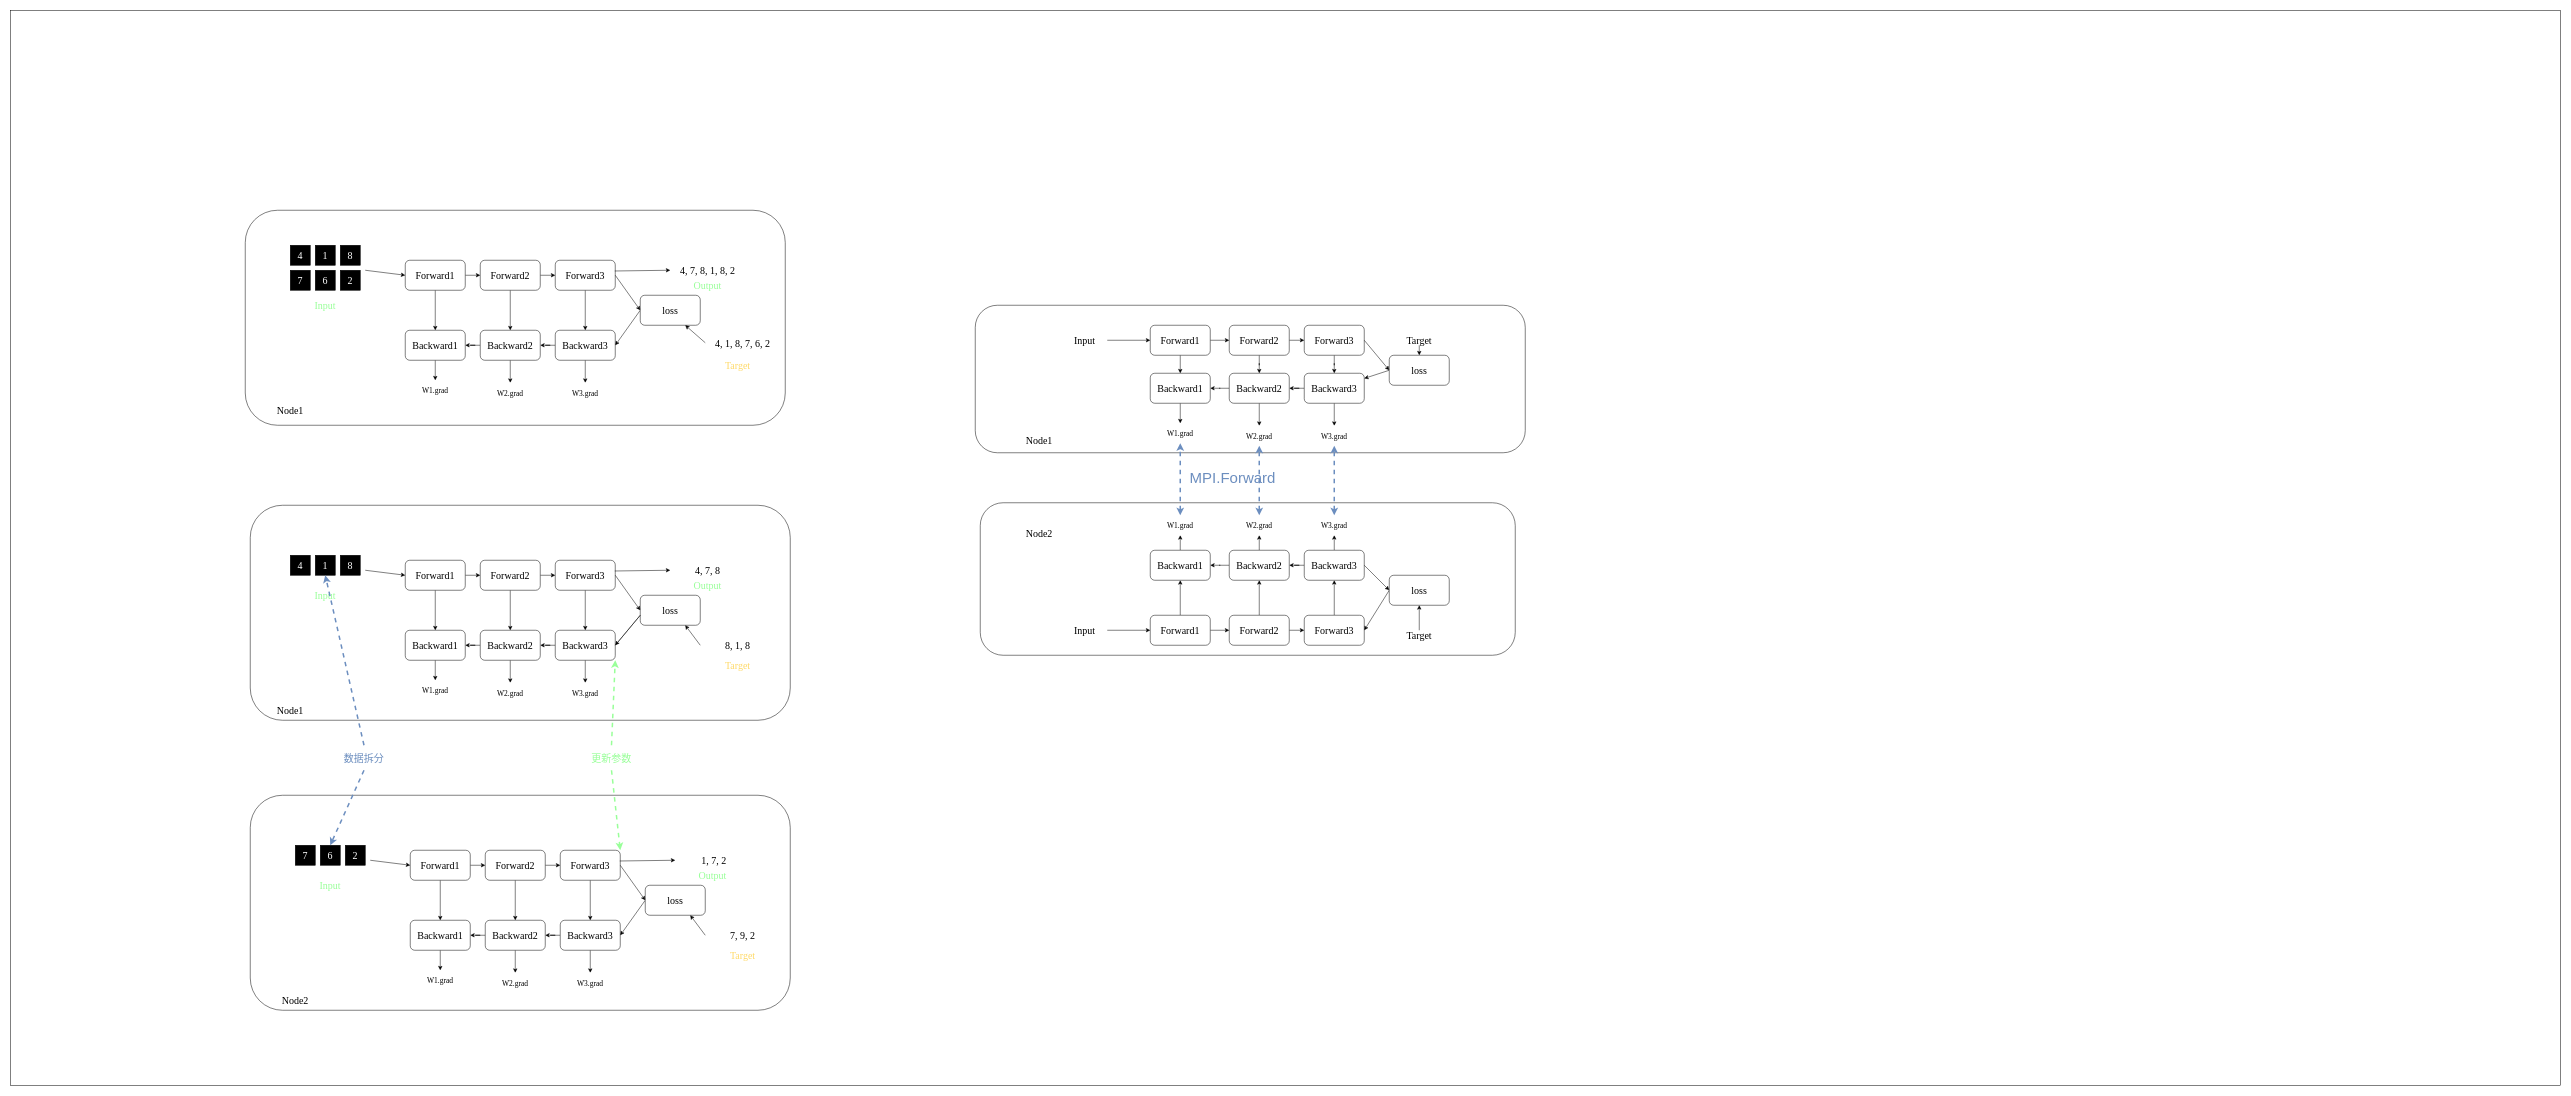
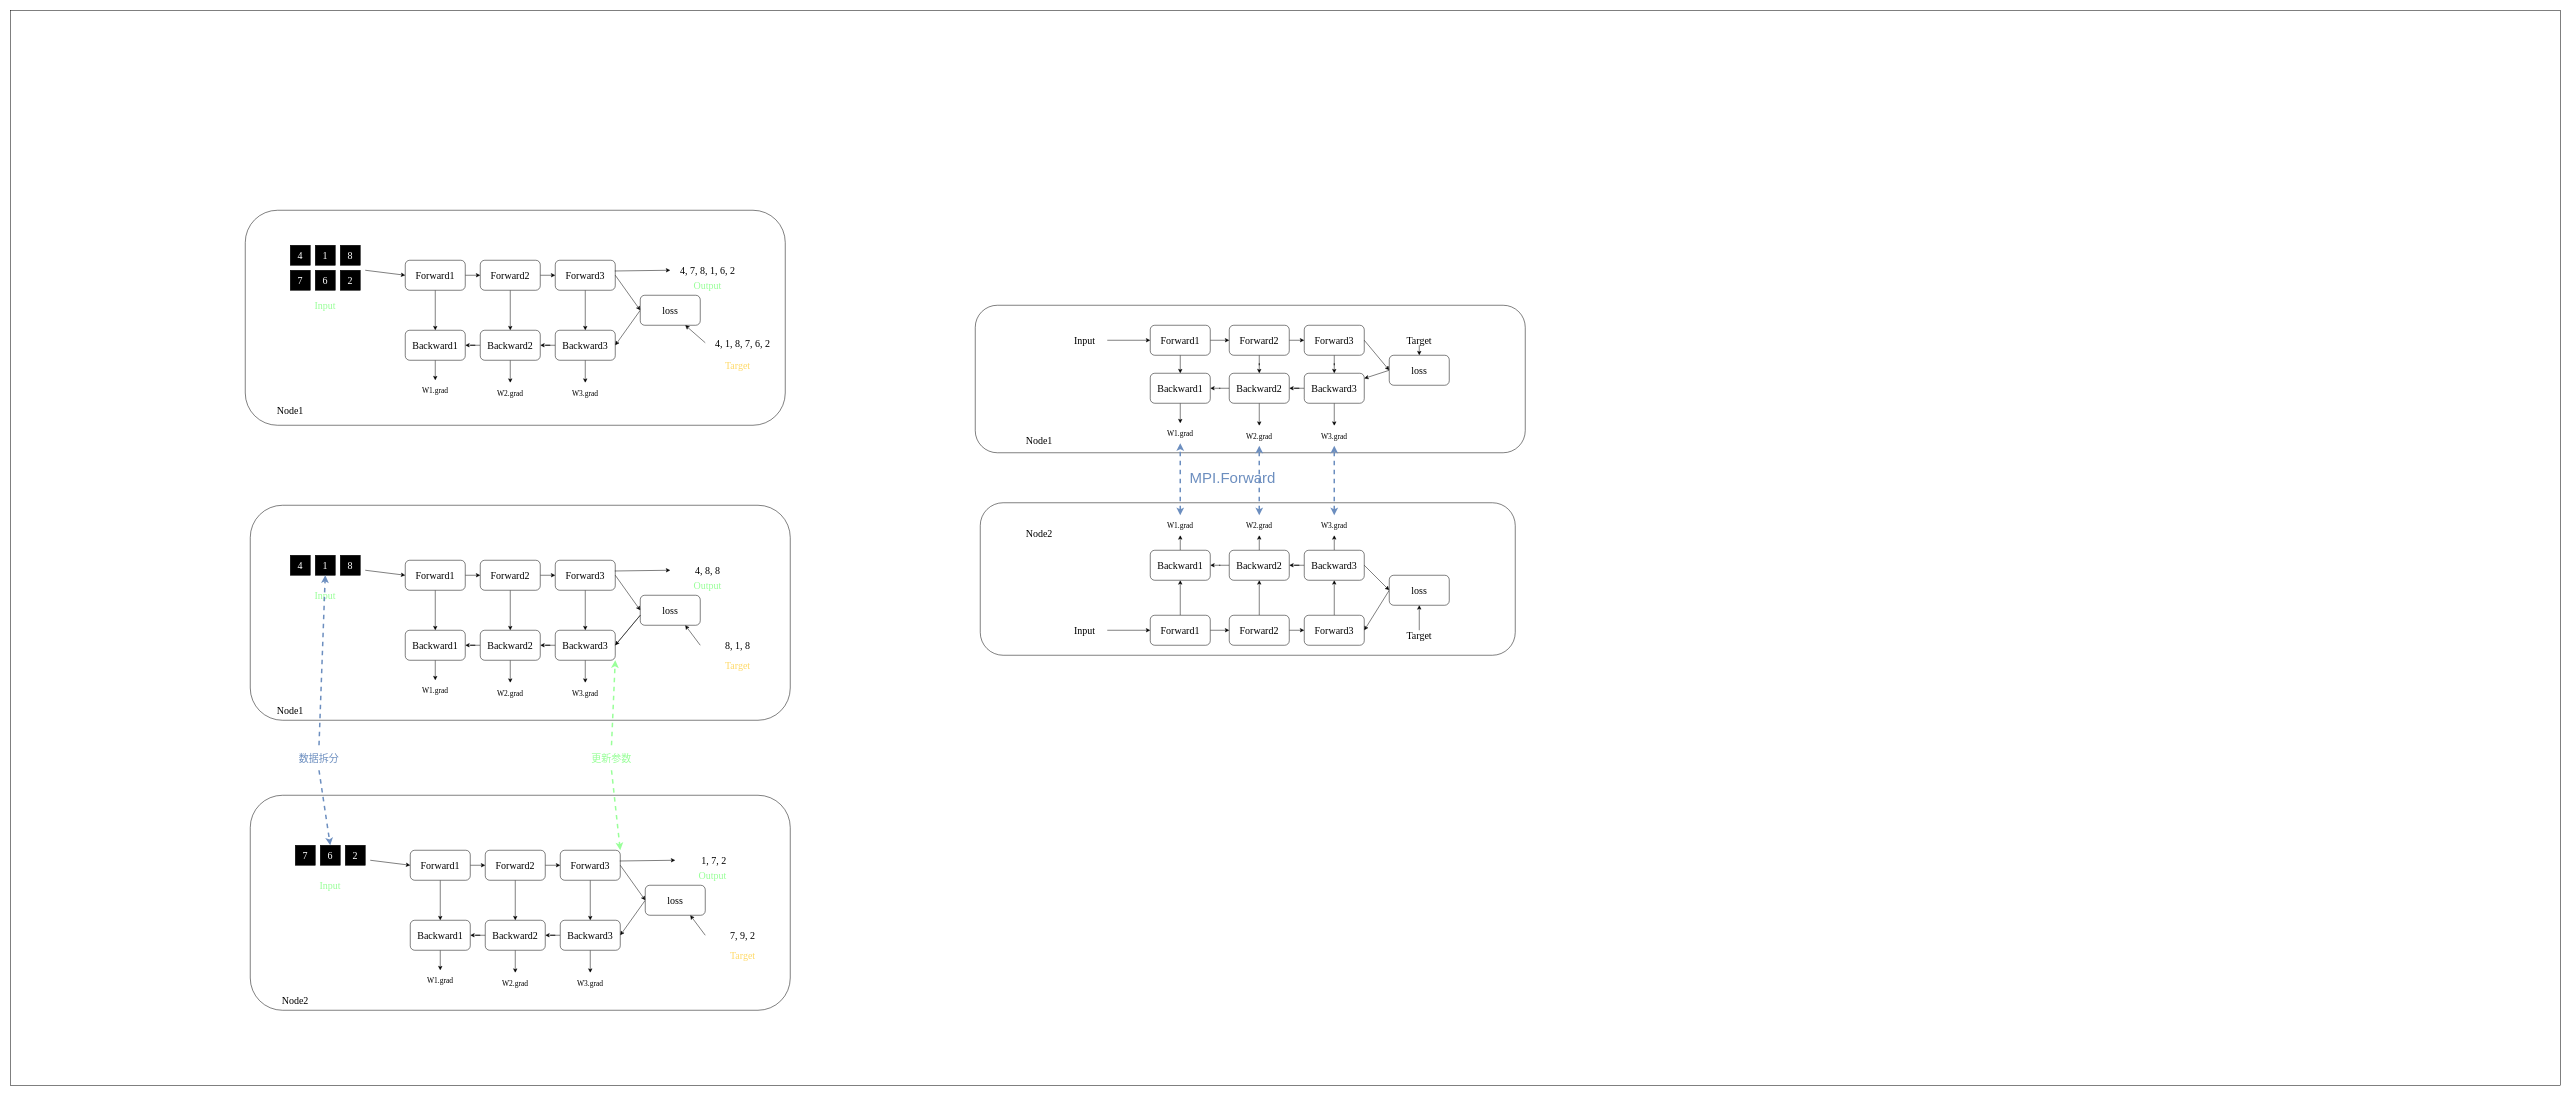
node "4, 7, 8, 1, 8, 2": label "4, 7, 8, 1, 8, 2" -> "4, 7, 8, 1, 6, 2"
node "4, 7, 8": label "4, 7, 8" -> "4, 8, 8"
node "数据拆分": moved (364, 758) -> (319, 758)
